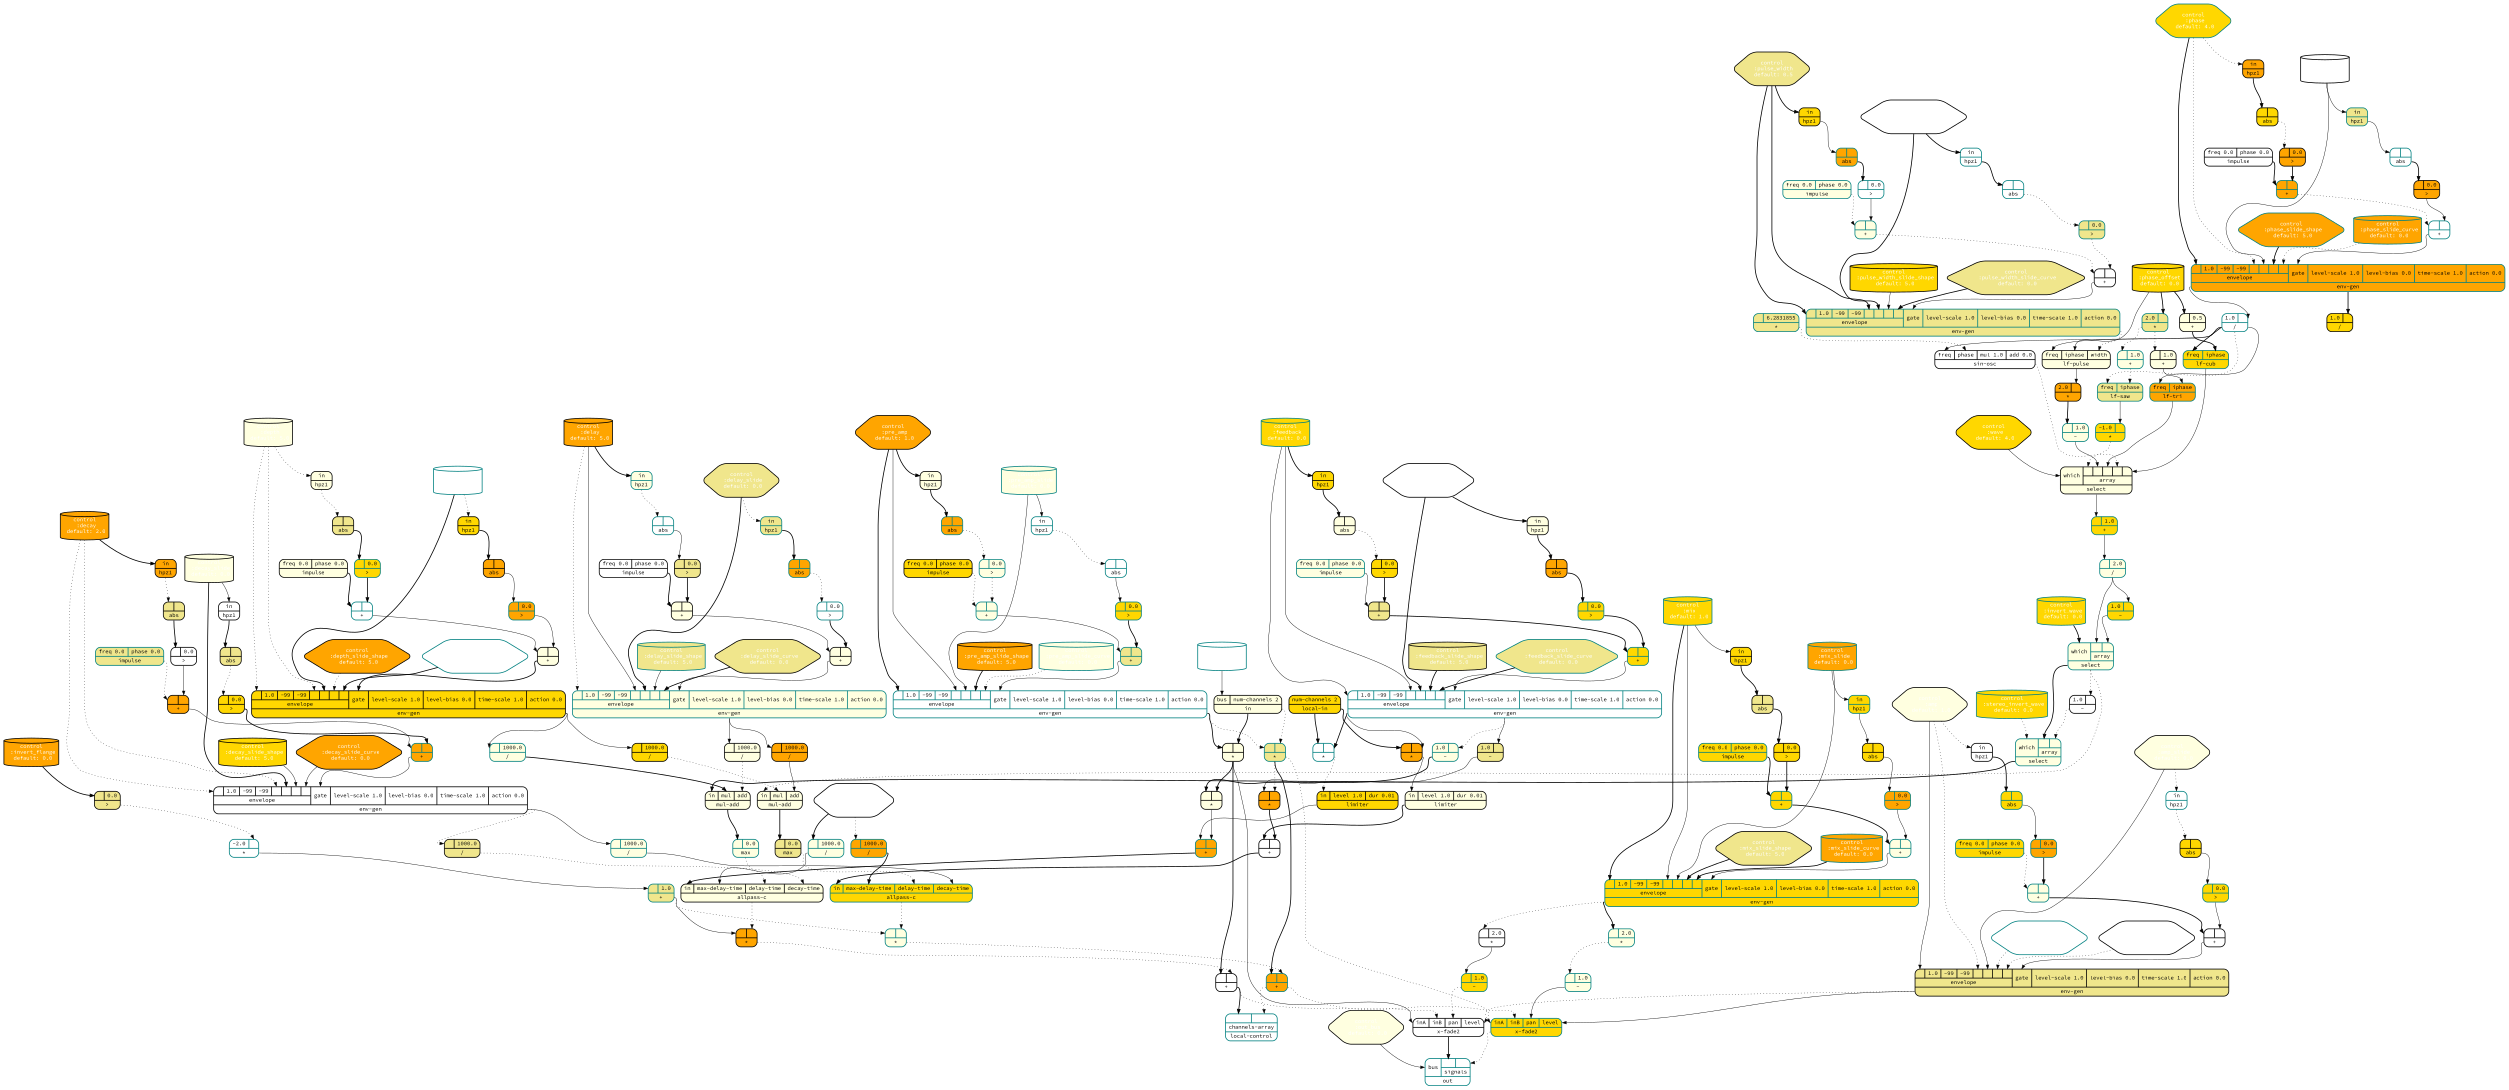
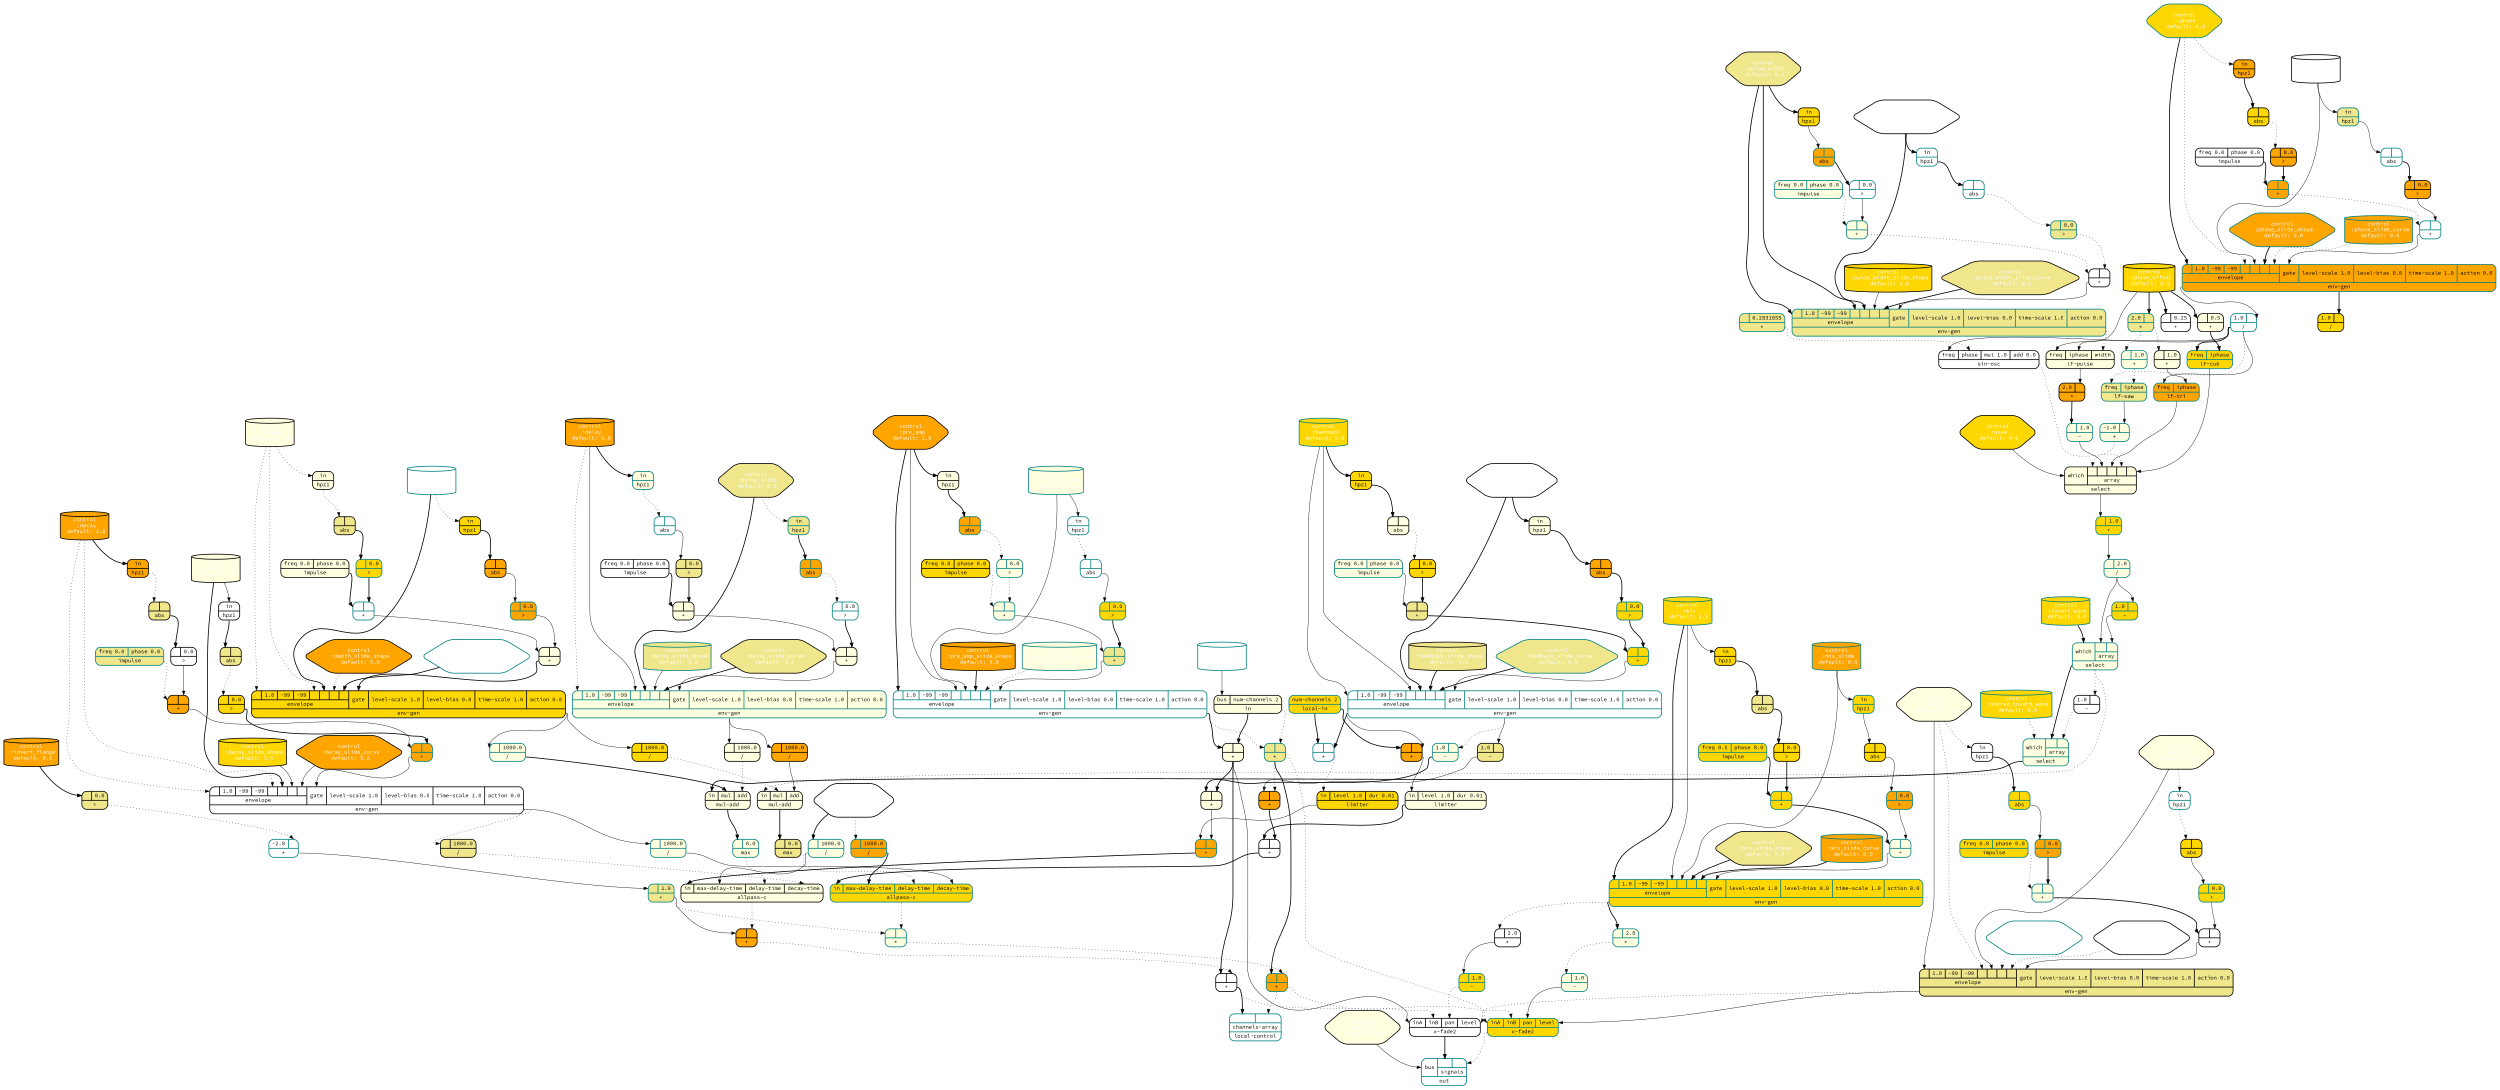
node "0.25": added
node "-1.0": fillcolor gold -> lightyellow
node "num-channels 2": color black -> teal
